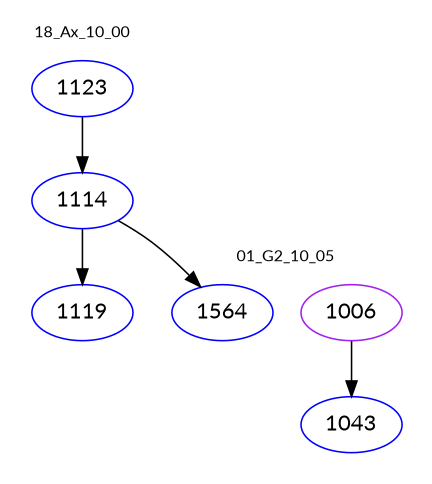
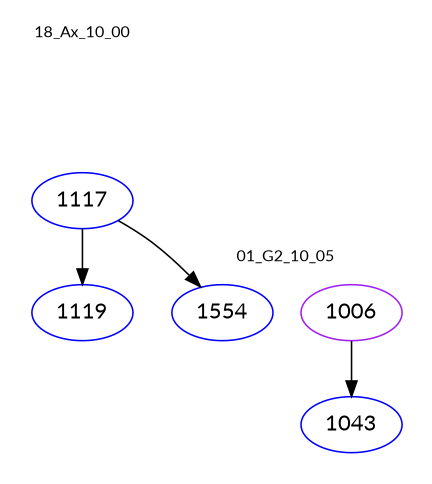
node "1123": removed
node "1114": label "1114" -> "1117"
node "1564": label "1564" -> "1554"
